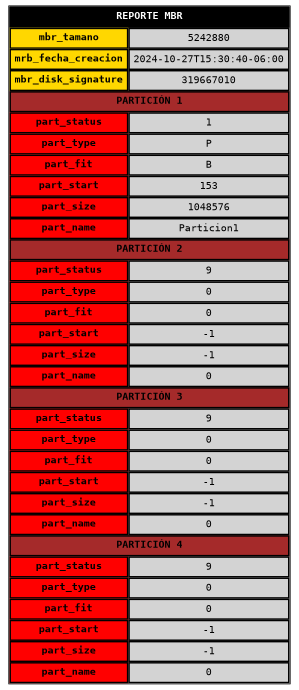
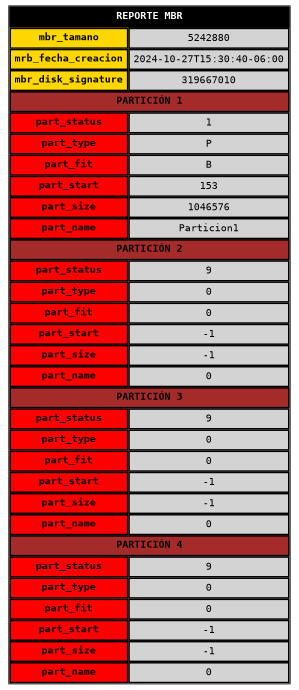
node "REPORTE MBR": text "1048576" -> "1046576"
